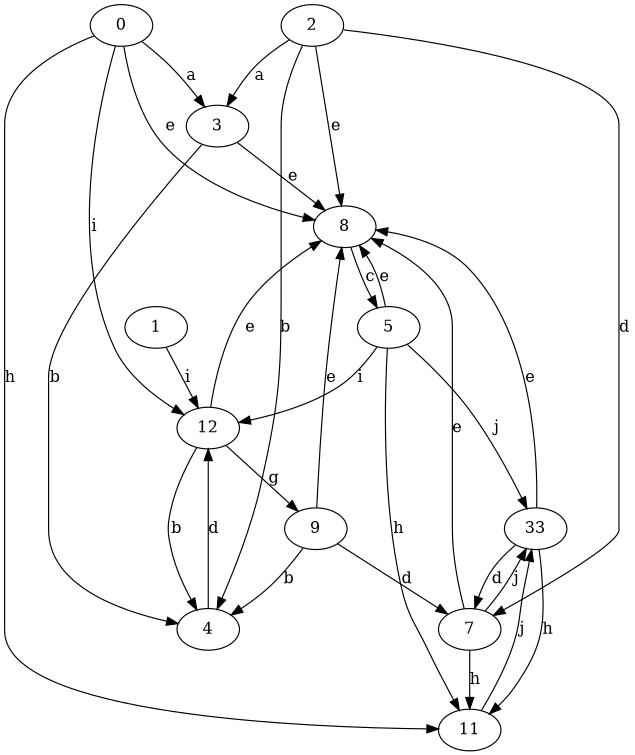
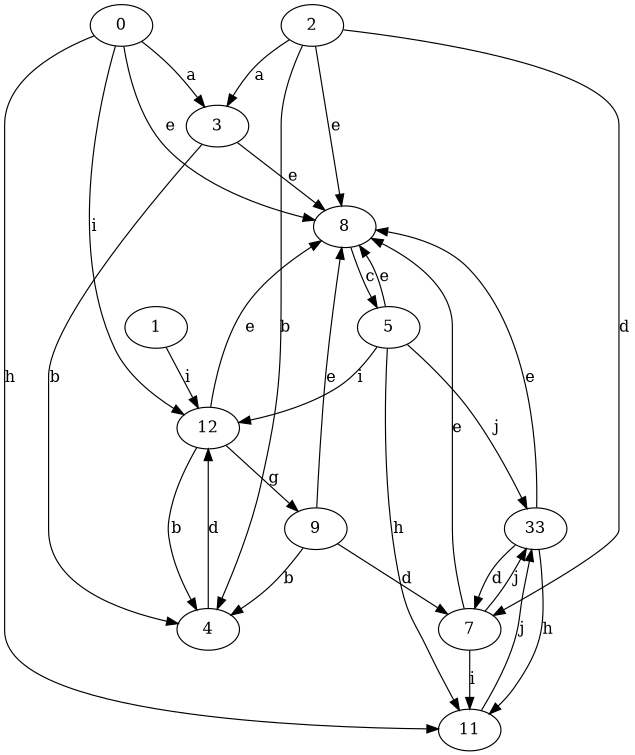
edge "7" -> "11": label "h" -> "i"
